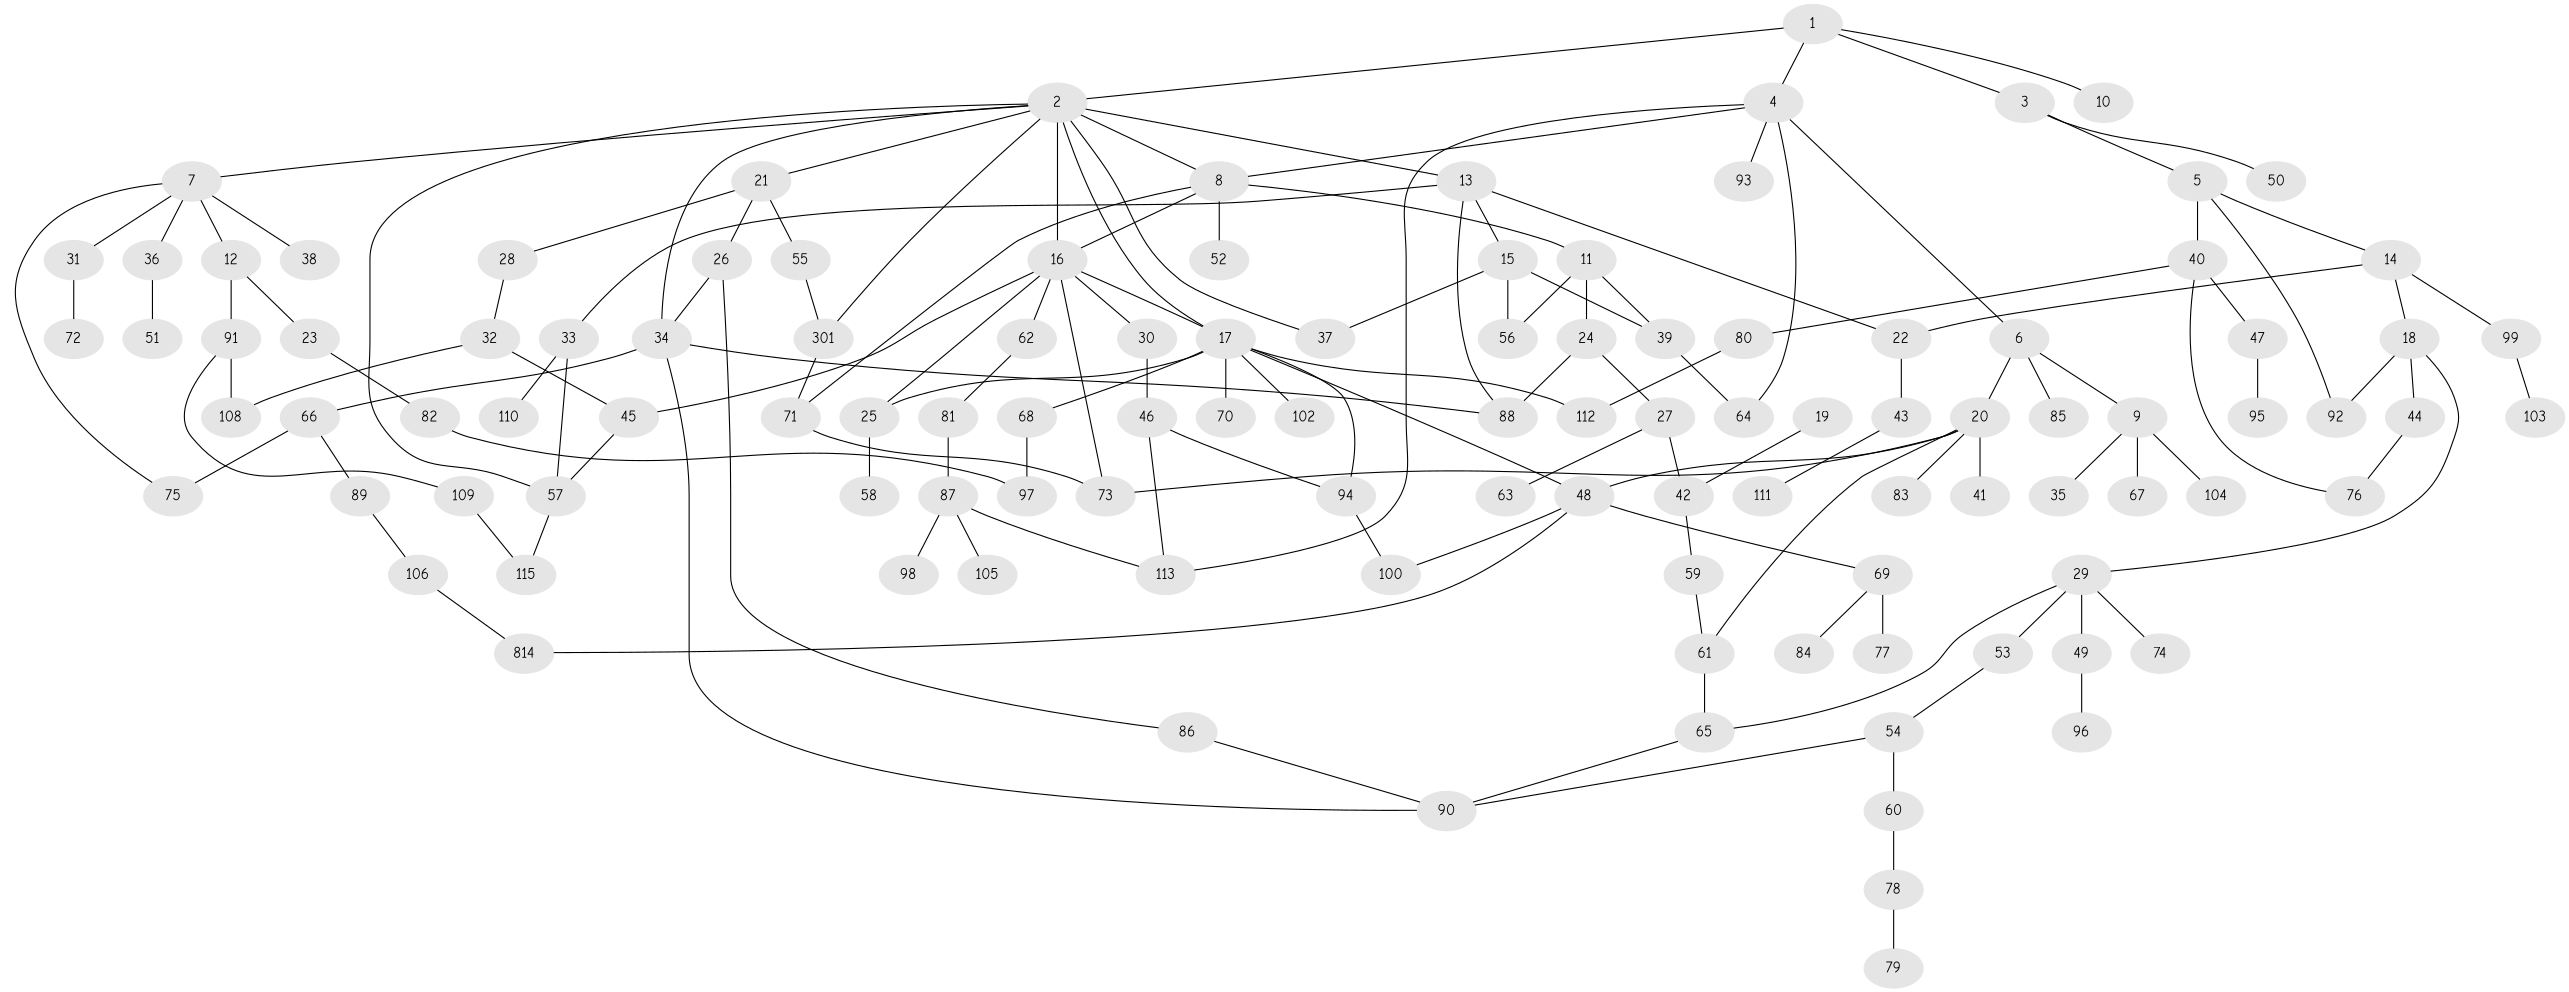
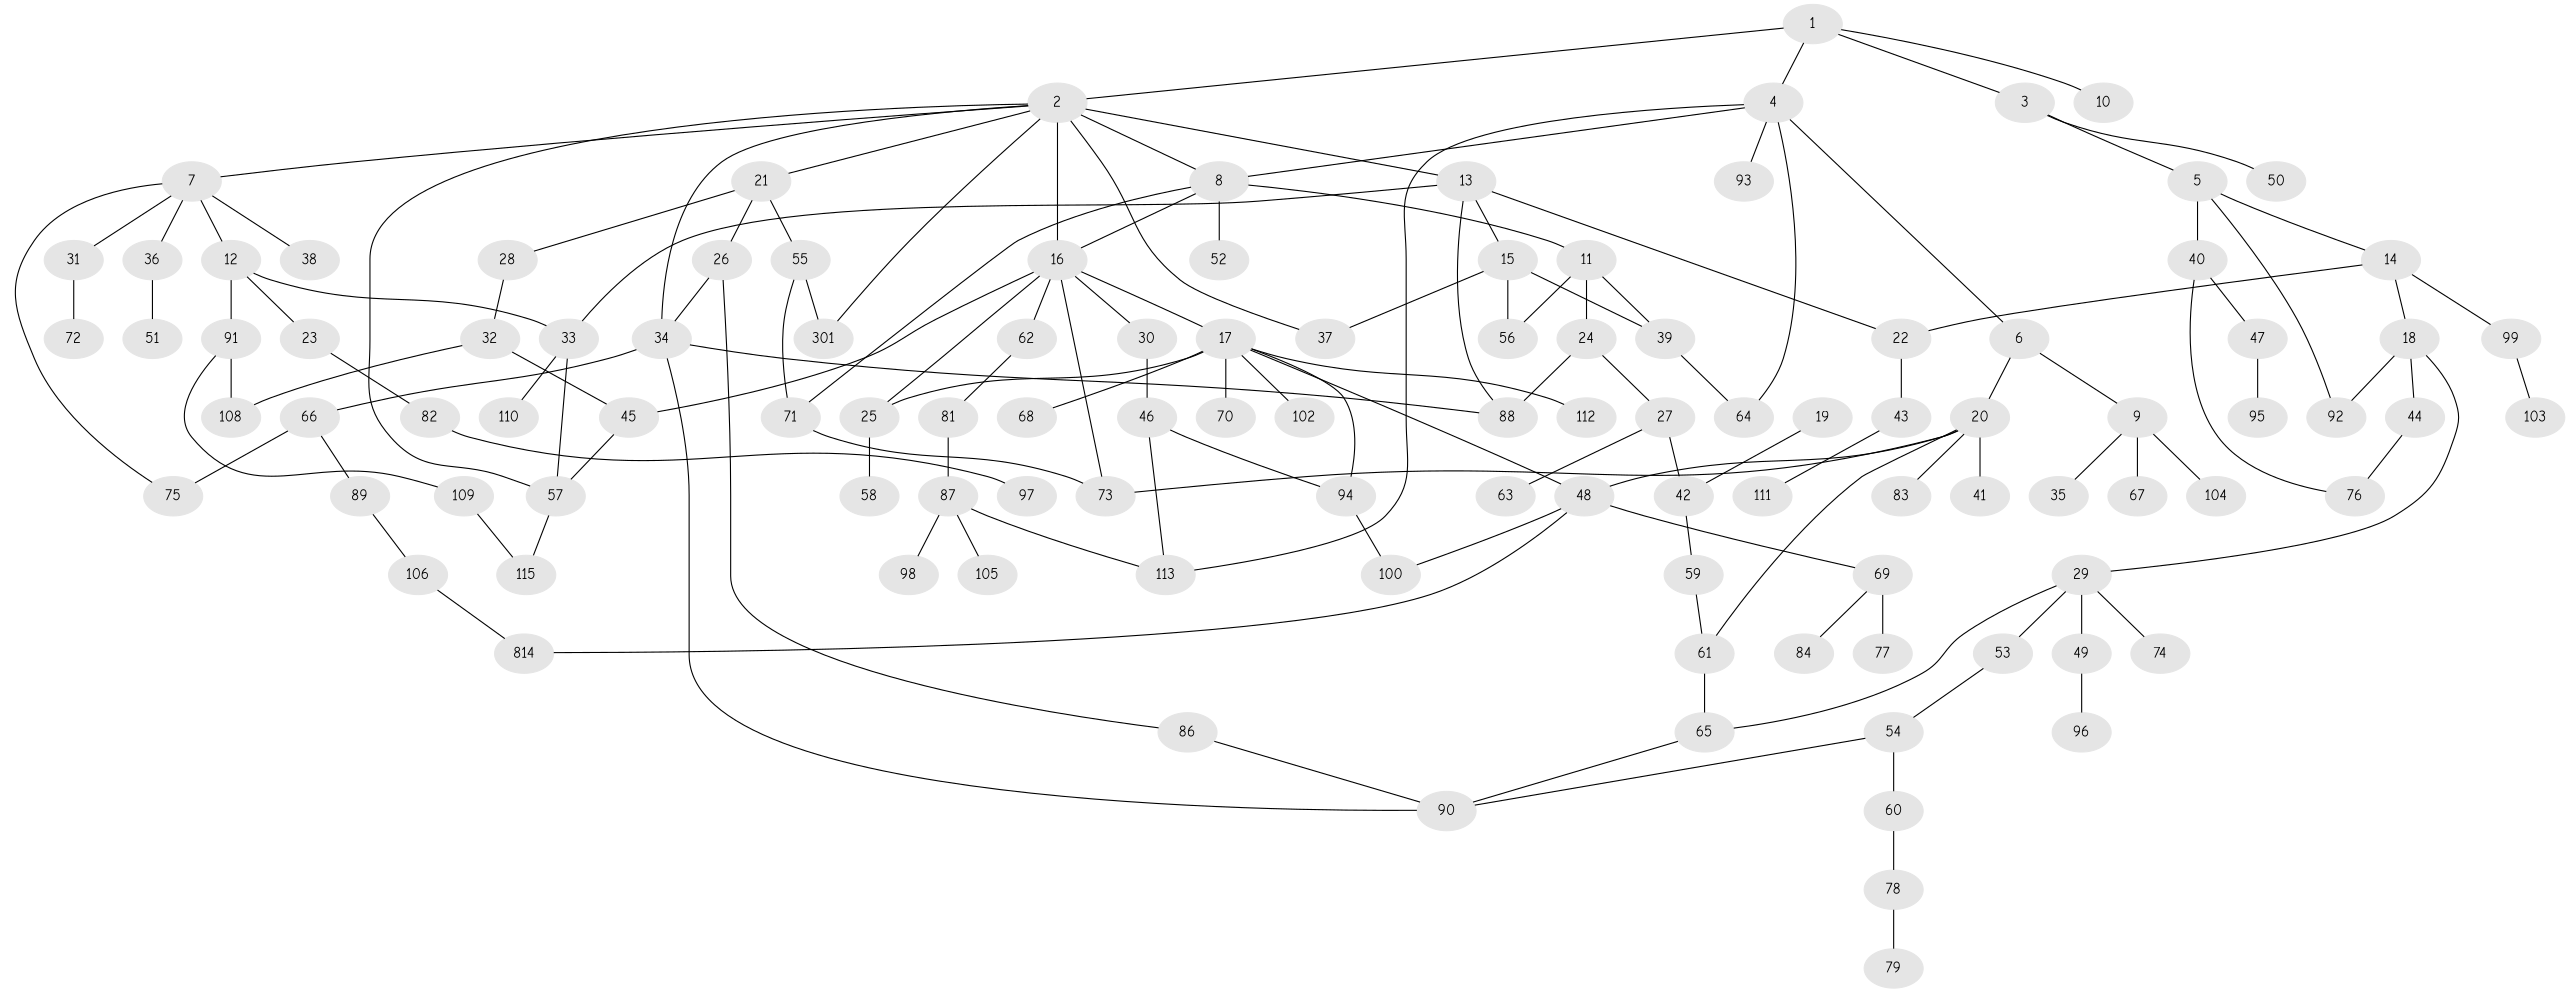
edge "2" -- "17": removed
edge "12" -- "33": added
node "80": removed
edge "301" -- "71": now "55" -- "71"
node "85": removed
edge "68" -- "97": removed
